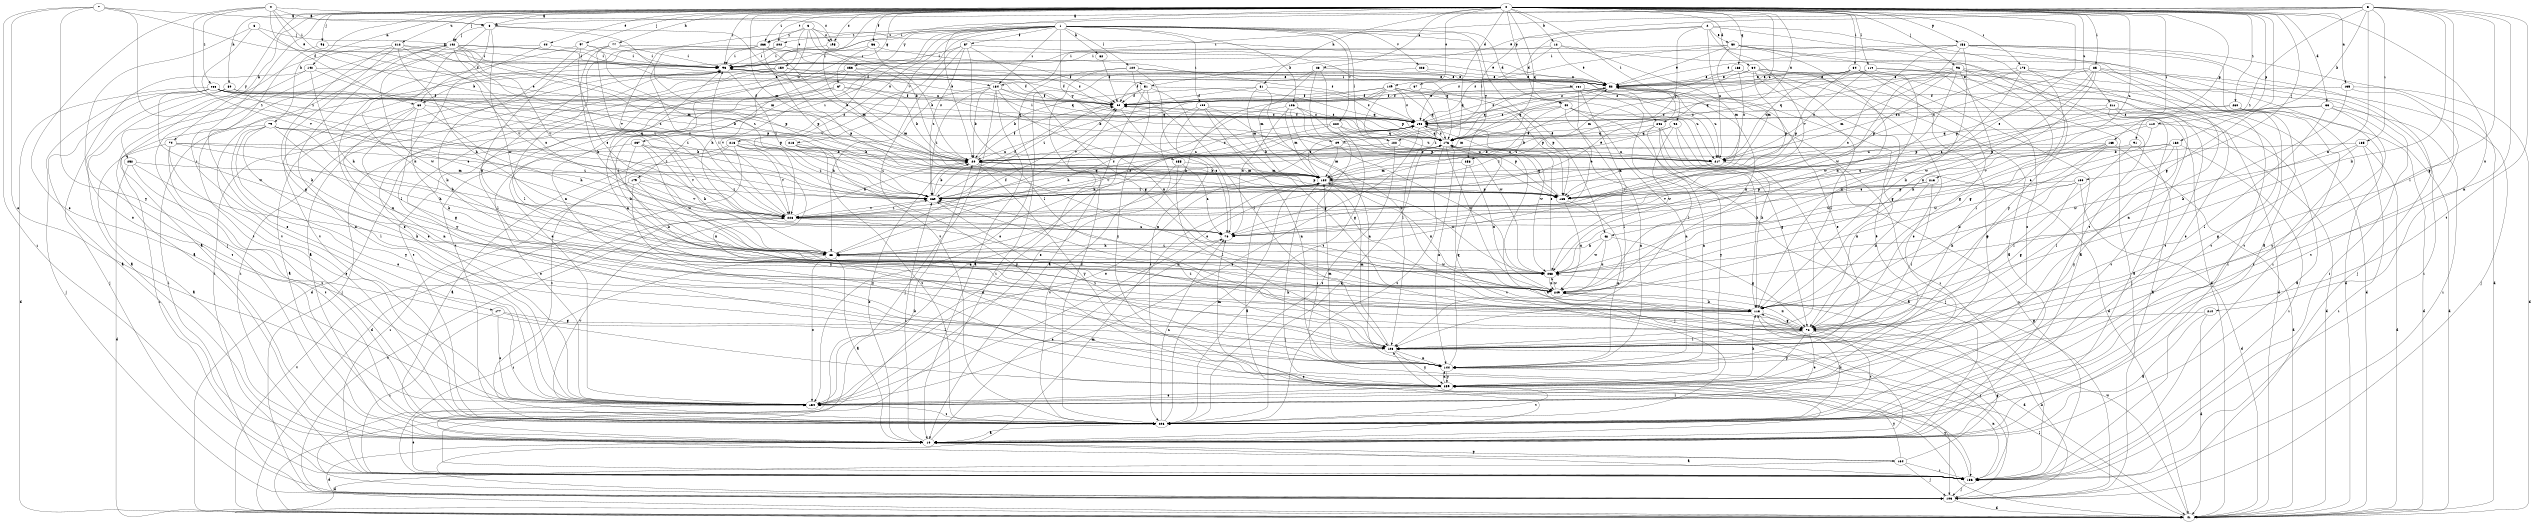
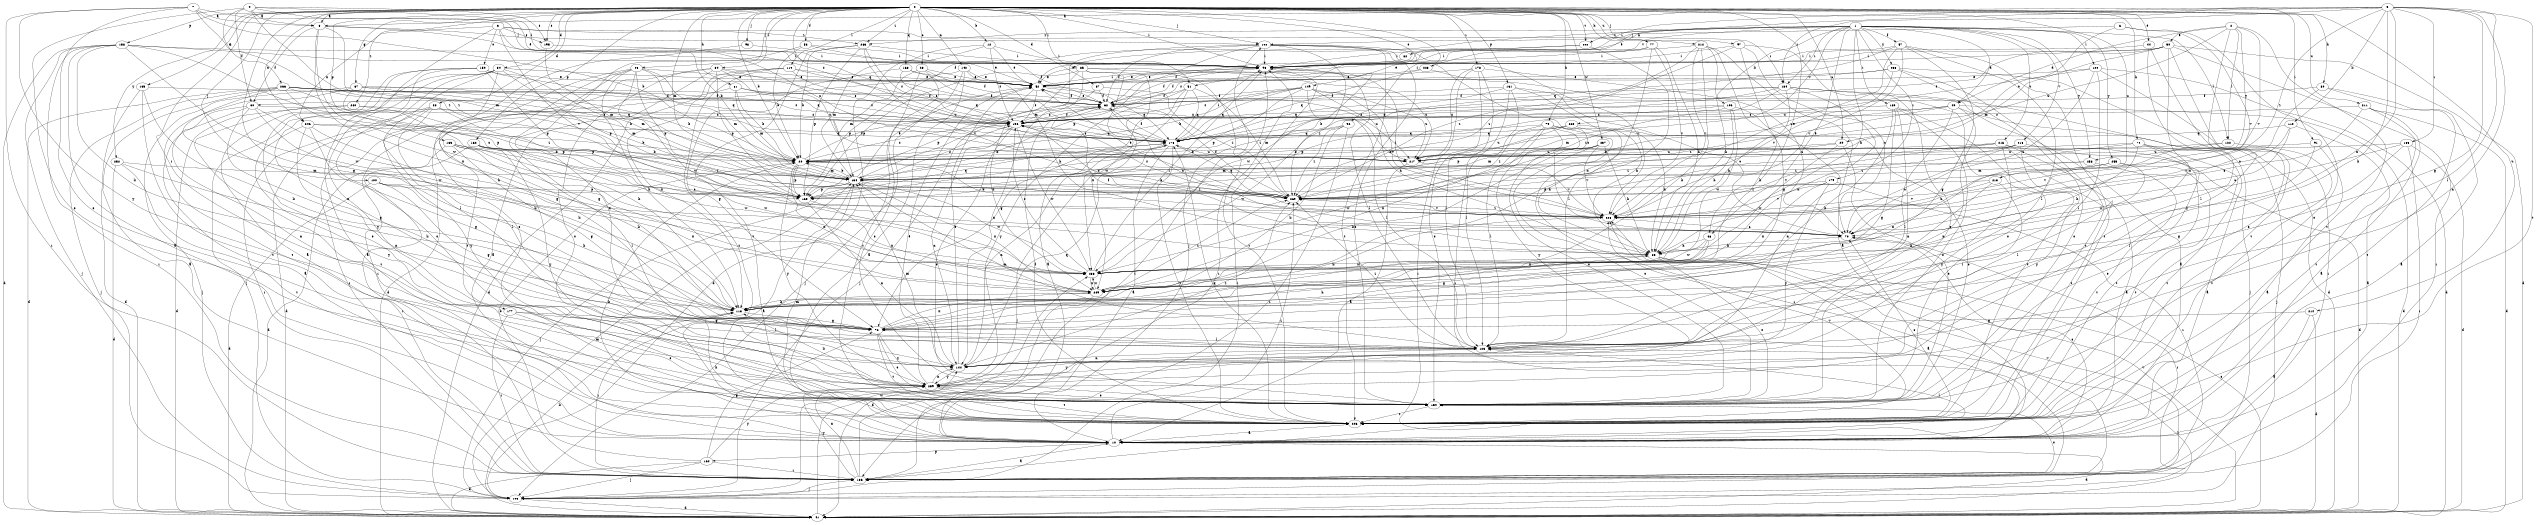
edge "7" -> "196": added, label "s"
edge "176" -> "62": label "p" -> "f"
edge "106" -> "70": now "218" -> "70"
